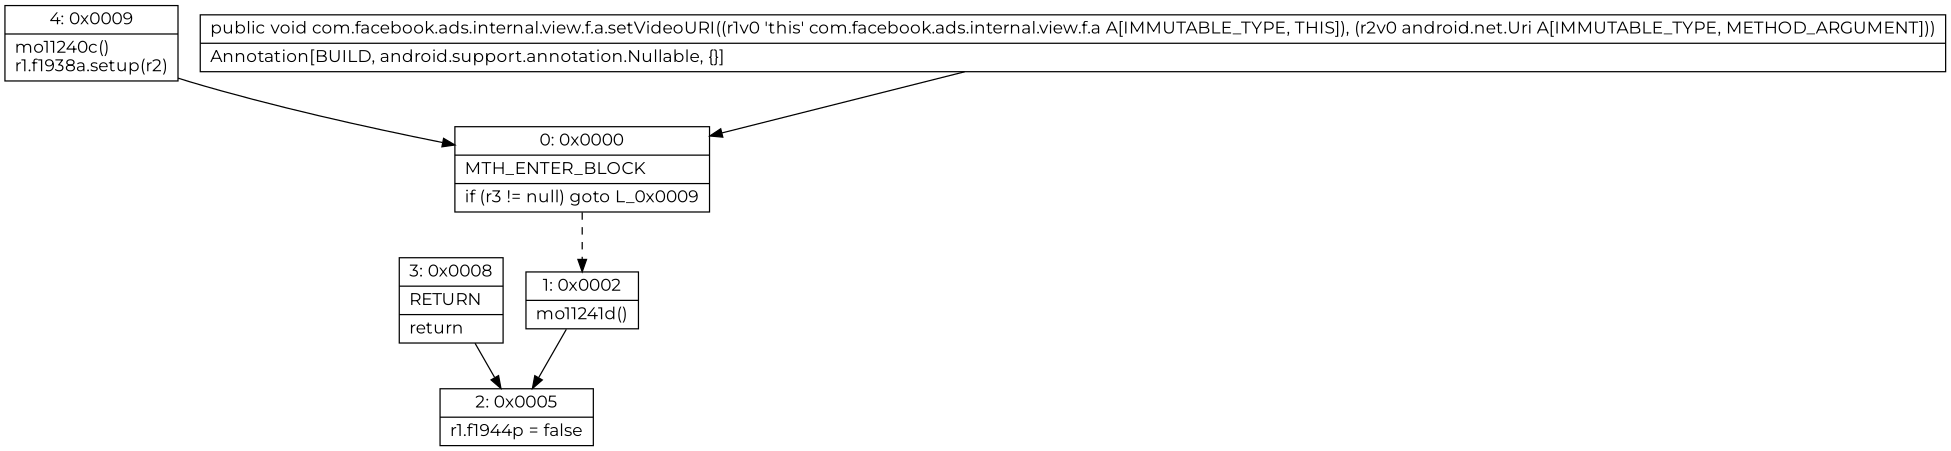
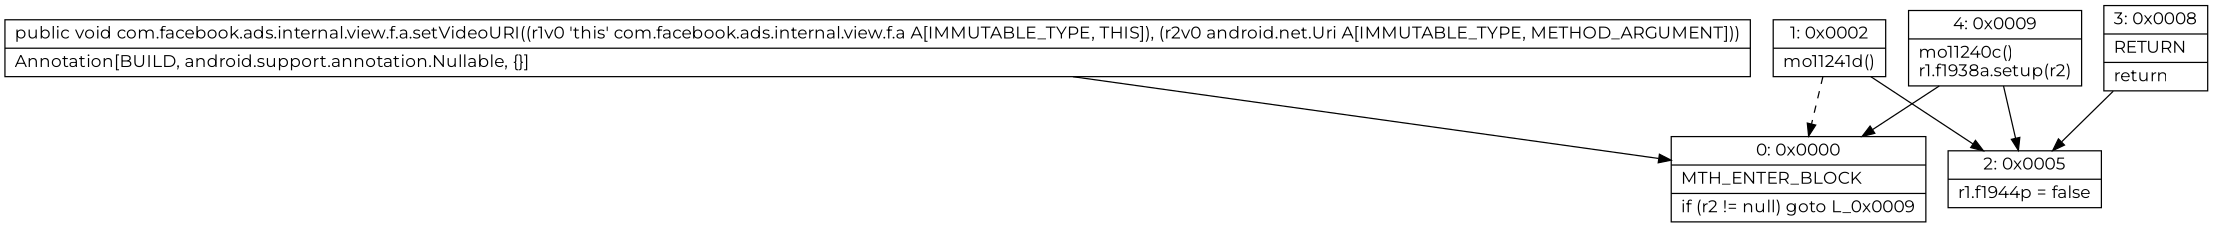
edge "4: 0x0009" -> "2: 0x0005": added
node "0: 0x0000": text "if (r3 != null) goto L_0x0009" -> "if (r2 != null) goto L_0x0009"
edge "0: 0x0000" -> "1: 0x0002": reversed
